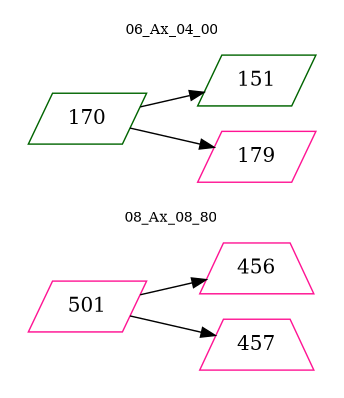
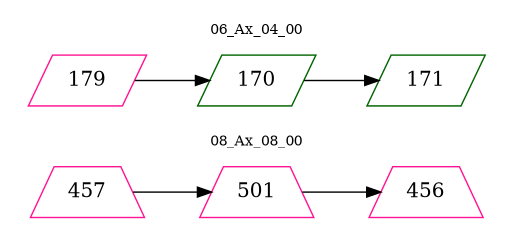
node "151": label "151" -> "171"
edge "170" -> "179": reversed
cluster "08_Ax_08_80": label "08_Ax_08_80" -> "08_Ax_08_00"
node "501": shape parallelogram -> trapezium
edge "501" -> "457": reversed
